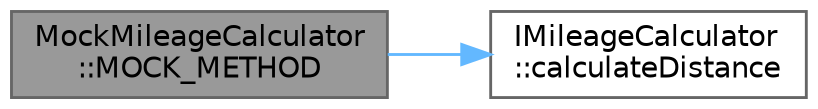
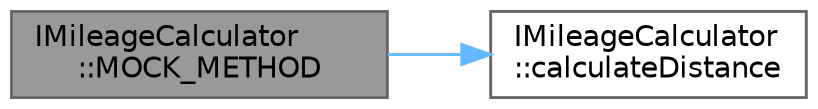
node "MockMileageCalculator ::MOCK_METHOD": label "MockMileageCalculator ::MOCK_METHOD" -> "IMileageCalculator ::MOCK_METHOD"
